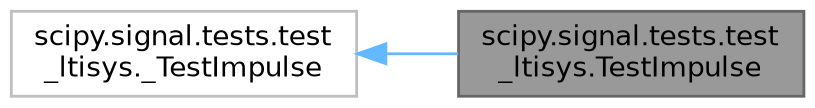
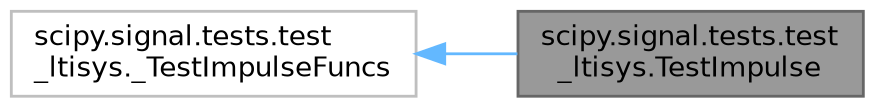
node "scipy.signal.tests.test _ltisys._TestImpulse": label "scipy.signal.tests.test _ltisys._TestImpulse" -> "scipy.signal.tests.test _ltisys._TestImpulseFuncs"
